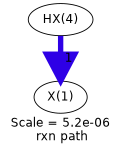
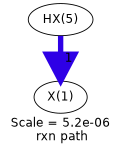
node "HX(4)": label "HX(4)" -> "HX(5)"
